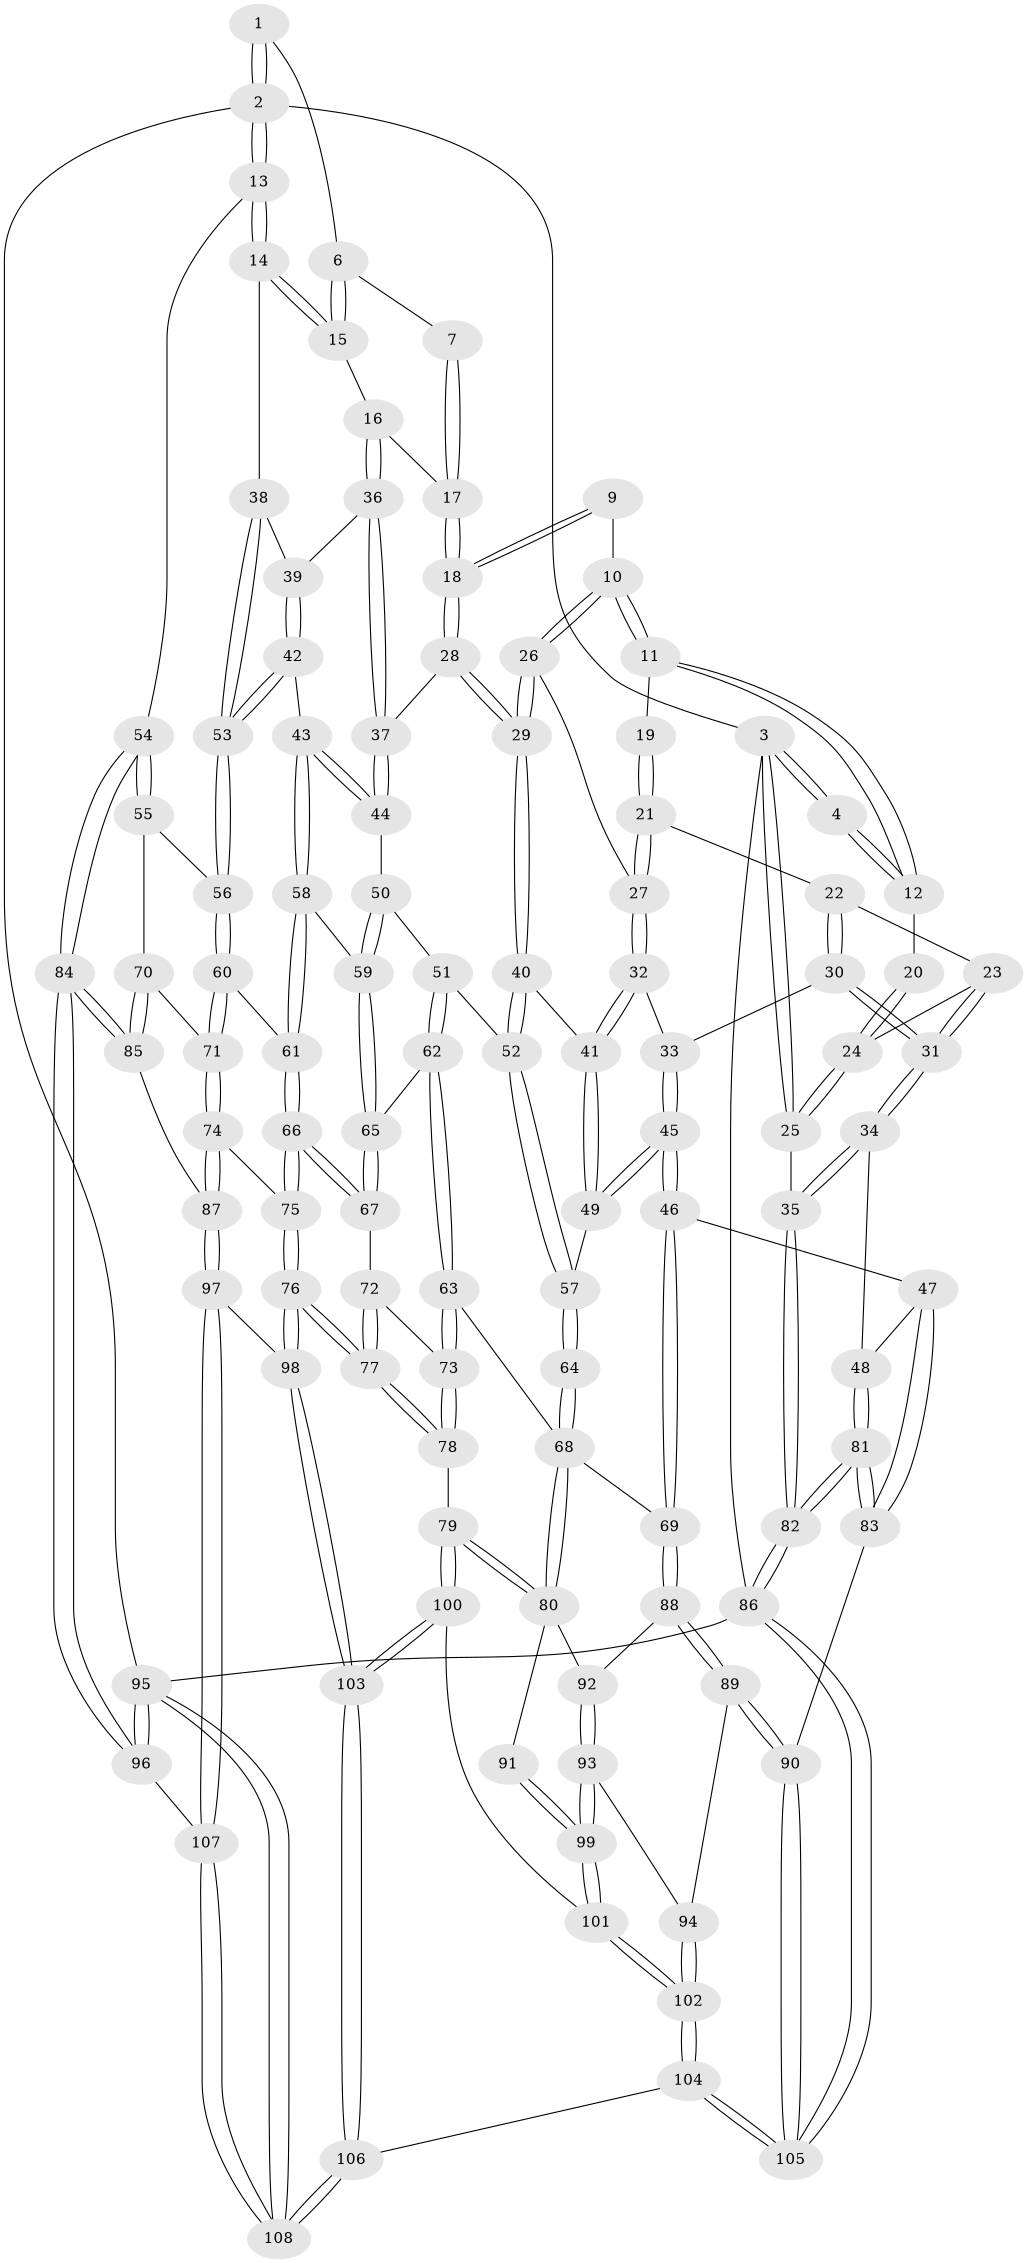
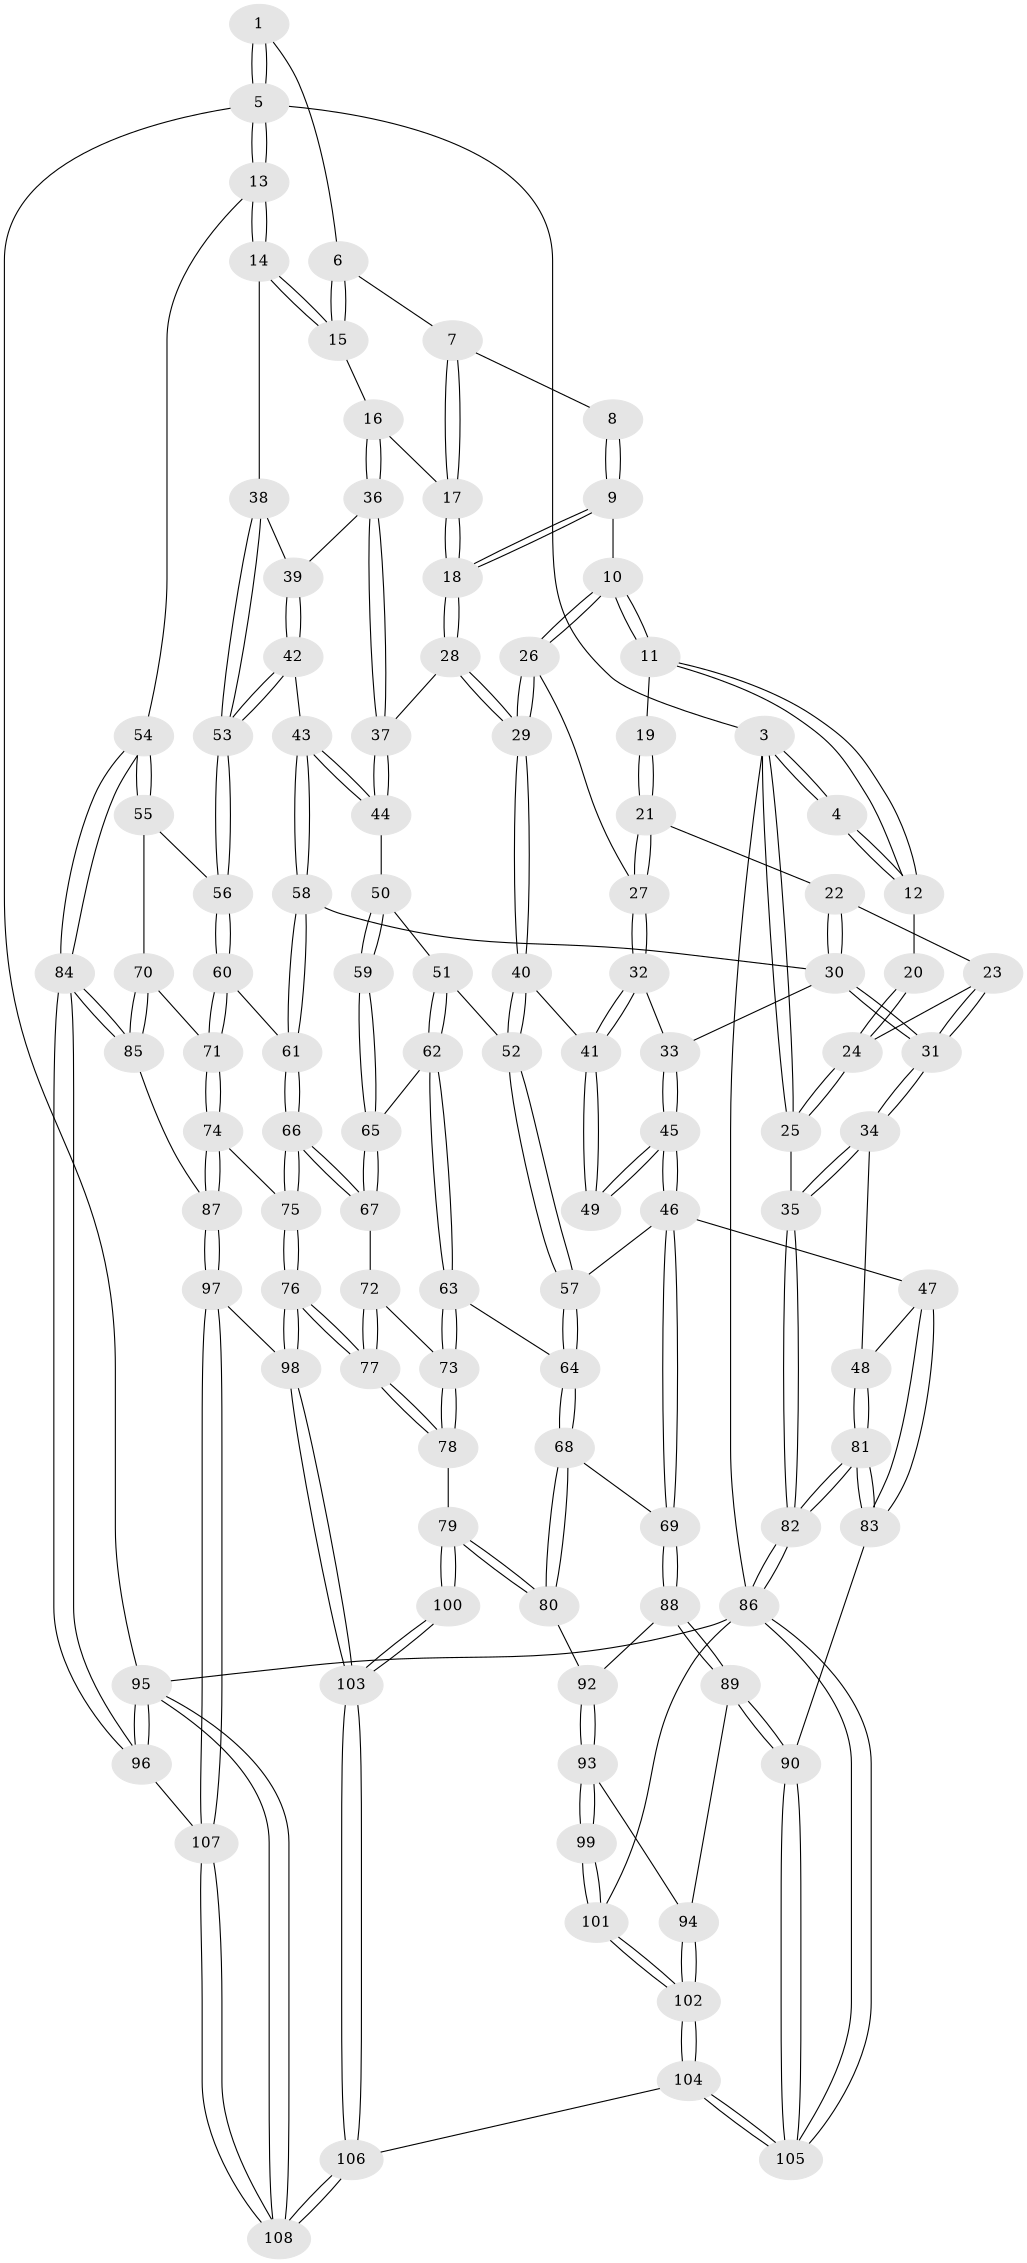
node "2": label "2" -> "5"
node "8": added
edge "58" -- "59": now "58" -- "30"
edge "49" -- "57": now "46" -- "57"
edge "63" -- "68": now "63" -- "64"
node "91": removed
edge "100" -- "101": now "86" -- "101"
